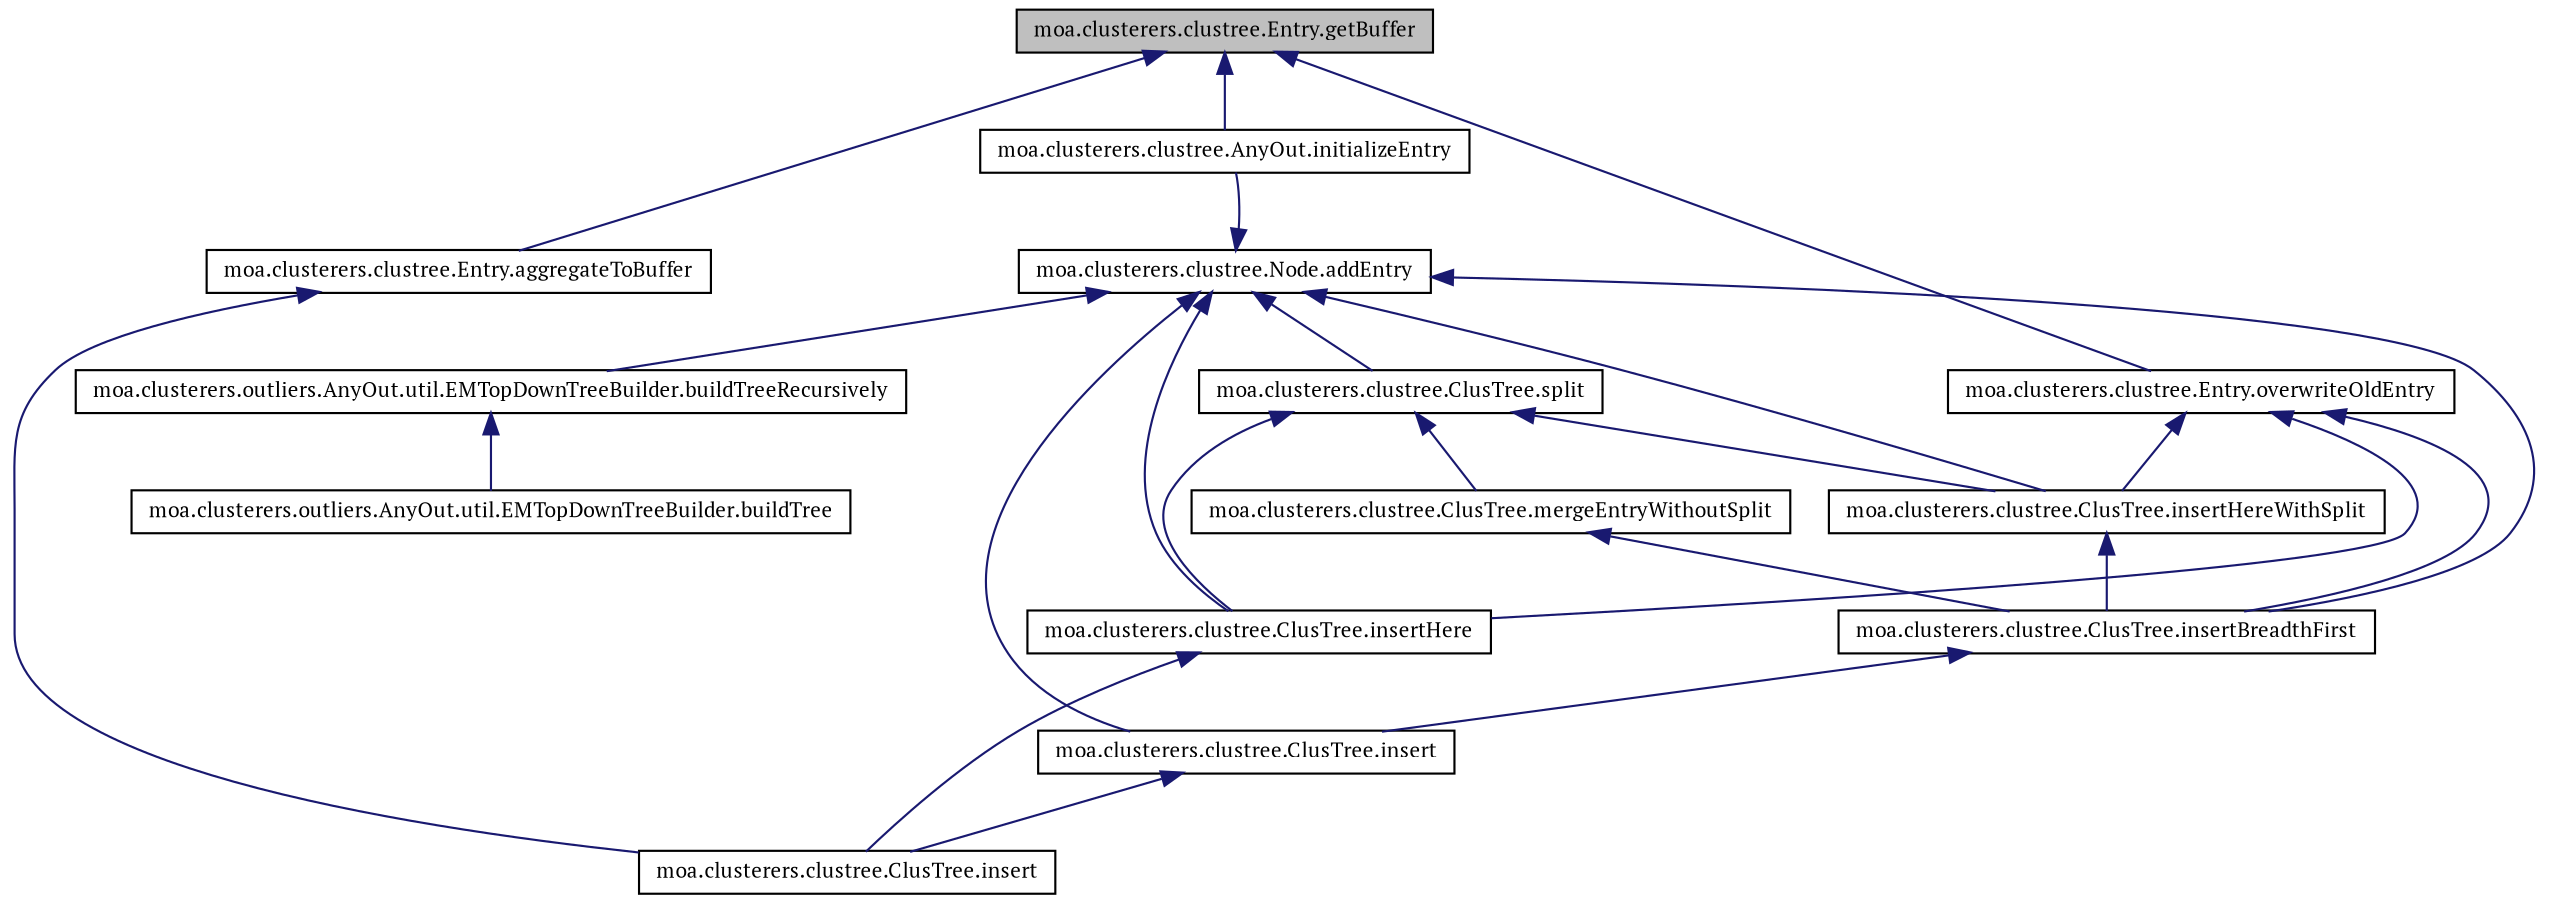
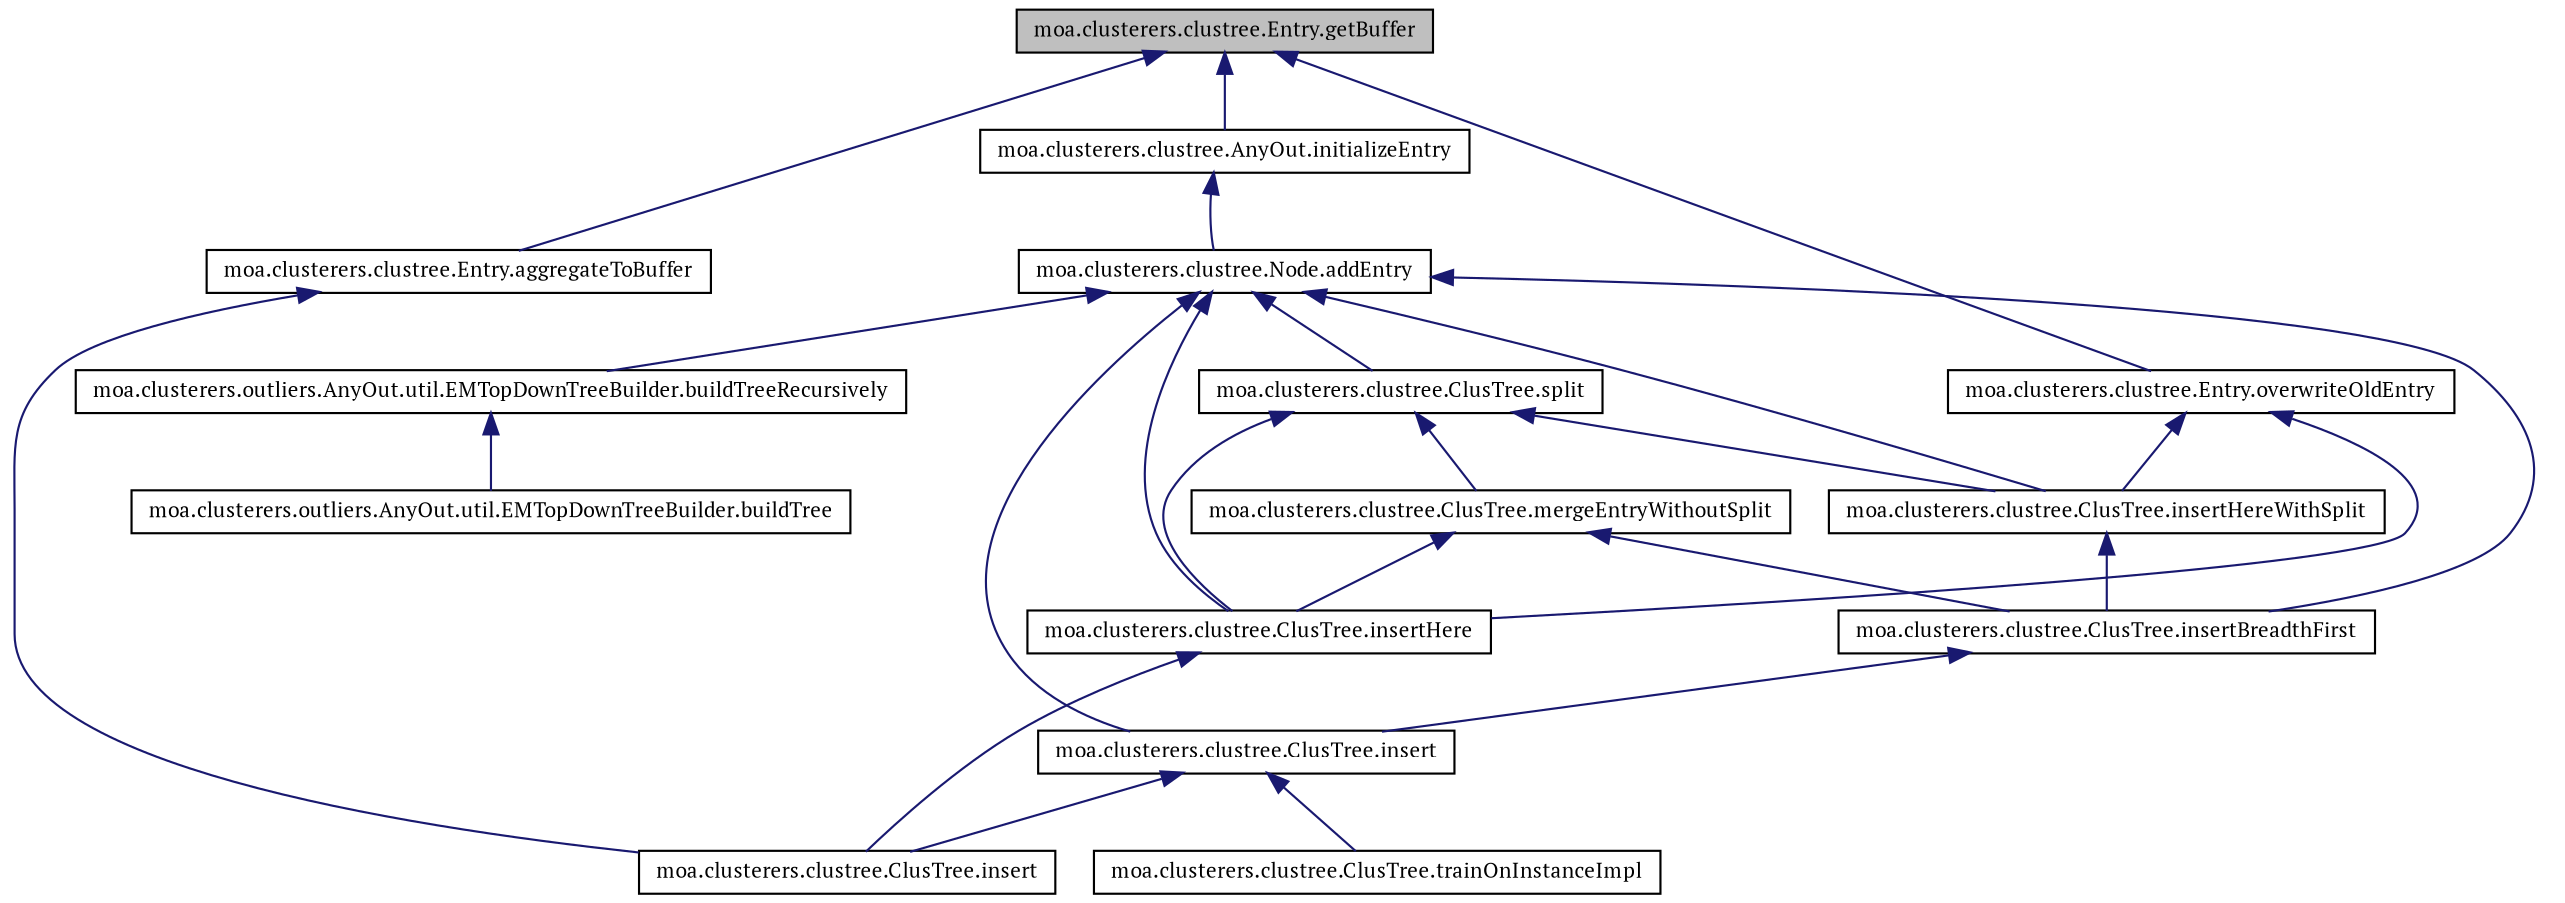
edge "moa.clusterers.clustree.AnyOut.initializeEntry" -> "moa.clusterers.clustree.Node.addEntry": reversed
edge "moa.clusterers.clustree.ClusTree.insertBreadthFirst" -> "moa.clusterers.clustree.Entry.overwriteOldEntry": removed
edge "moa.clusterers.clustree.ClusTree.insertHere" -> "moa.clusterers.clustree.ClusTree.mergeEntryWithoutSplit": added
node "moa.clusterers.clustree.ClusTree.trainOnInstanceImpl": added
